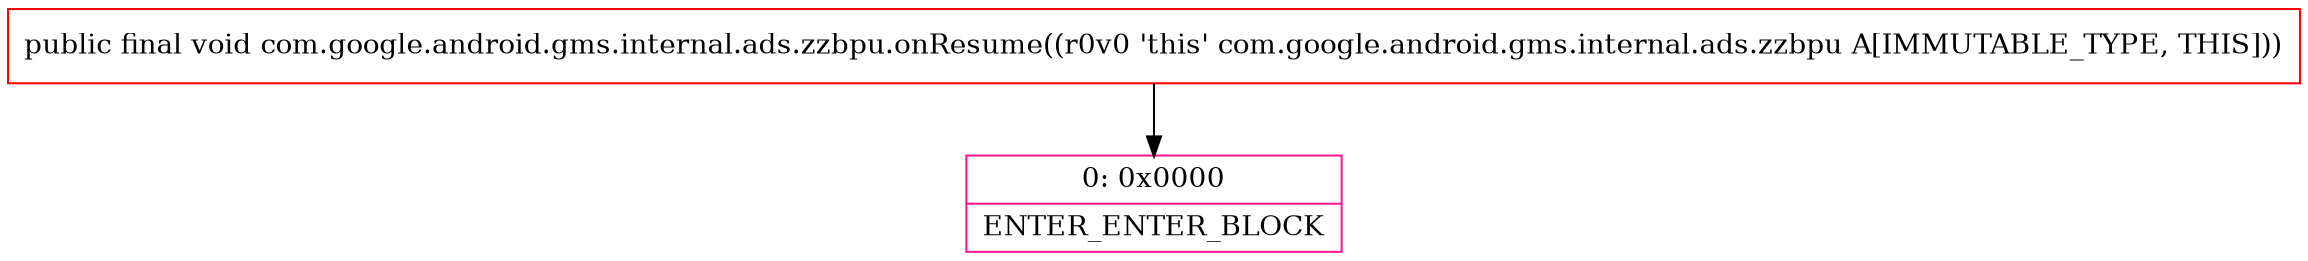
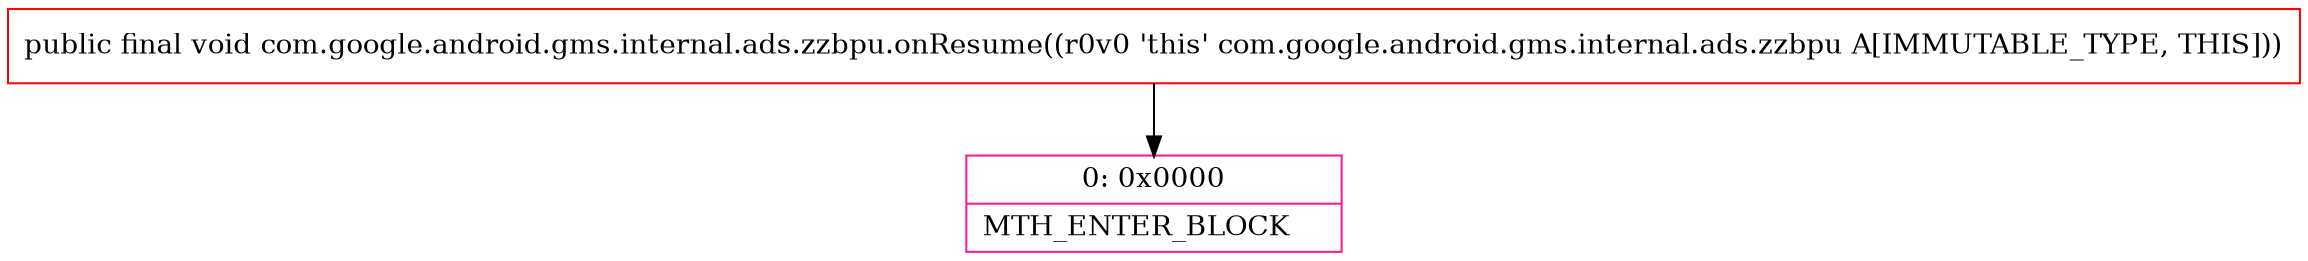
node "0: 0x0000": text "ENTER_ENTER_BLOCK" -> "MTH_ENTER_BLOCK"
